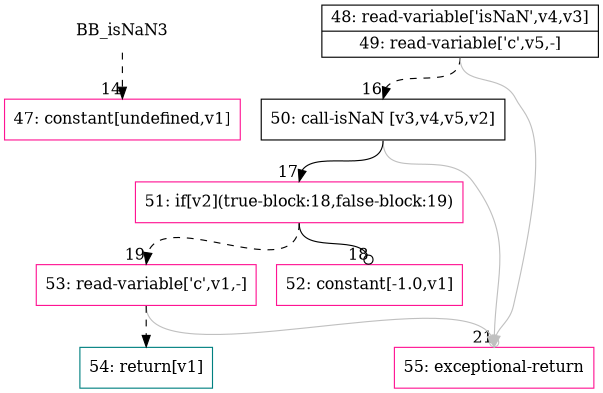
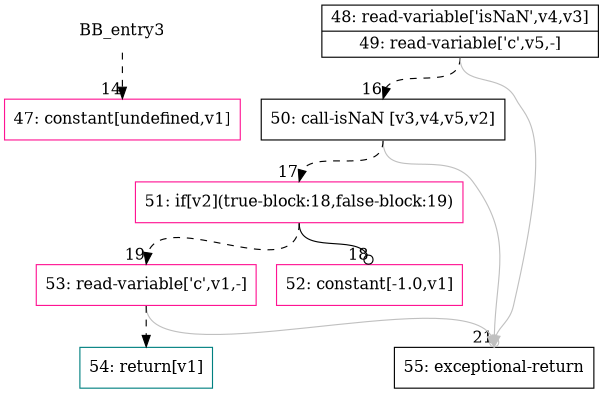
node "BB_isNaN3": label "BB_isNaN3" -> "BB_entry3"
edge "50: call-isNaN [v3,v4,v5,v2]" -> "51: if[v2](true-block:18,false-block:19)": style solid -> dashed
node "55: exceptional-return": color deeppink -> black
